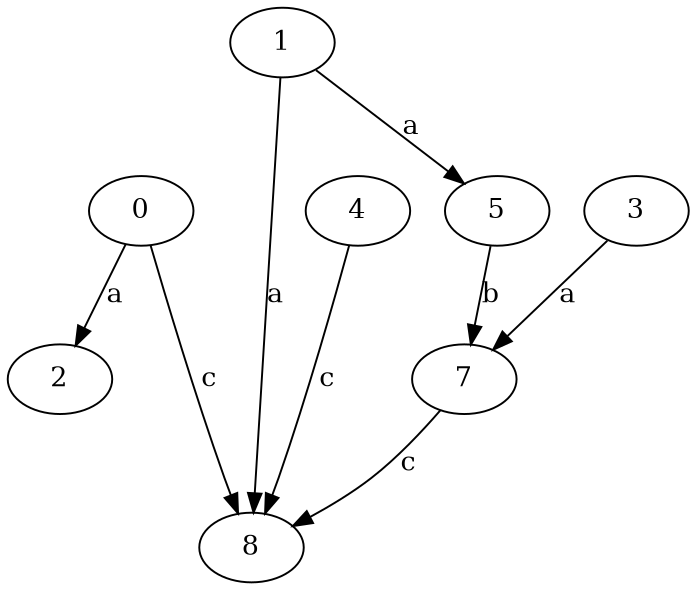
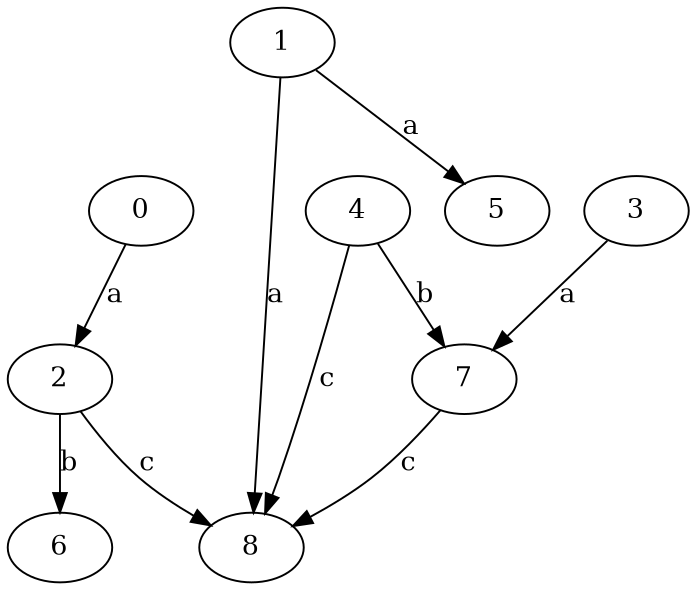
edge "5" -> "7": now "4" -> "7"
edge "0" -> "8": now "2" -> "8"
node "6": added
